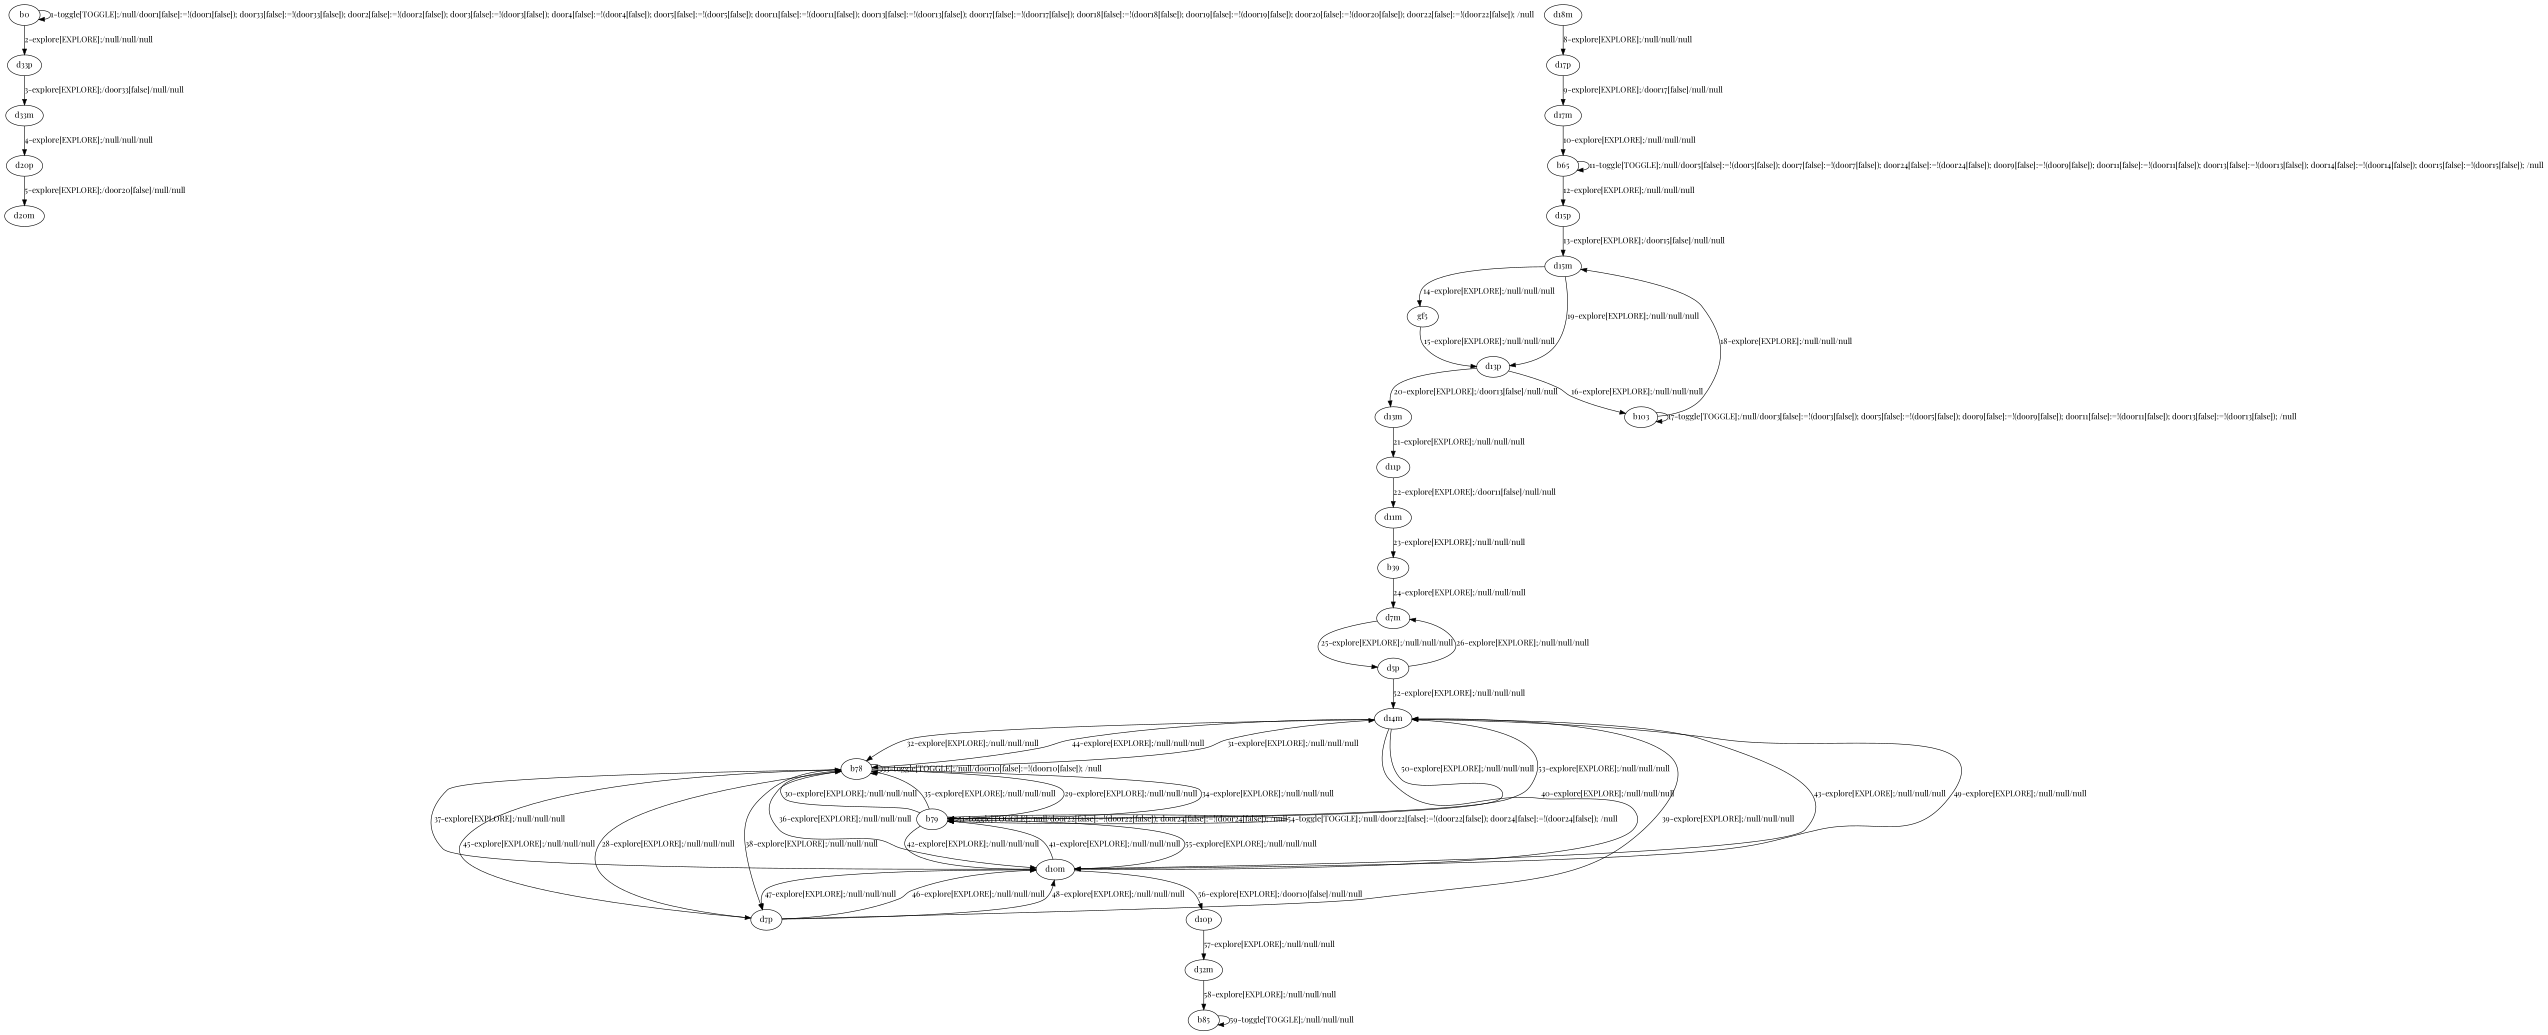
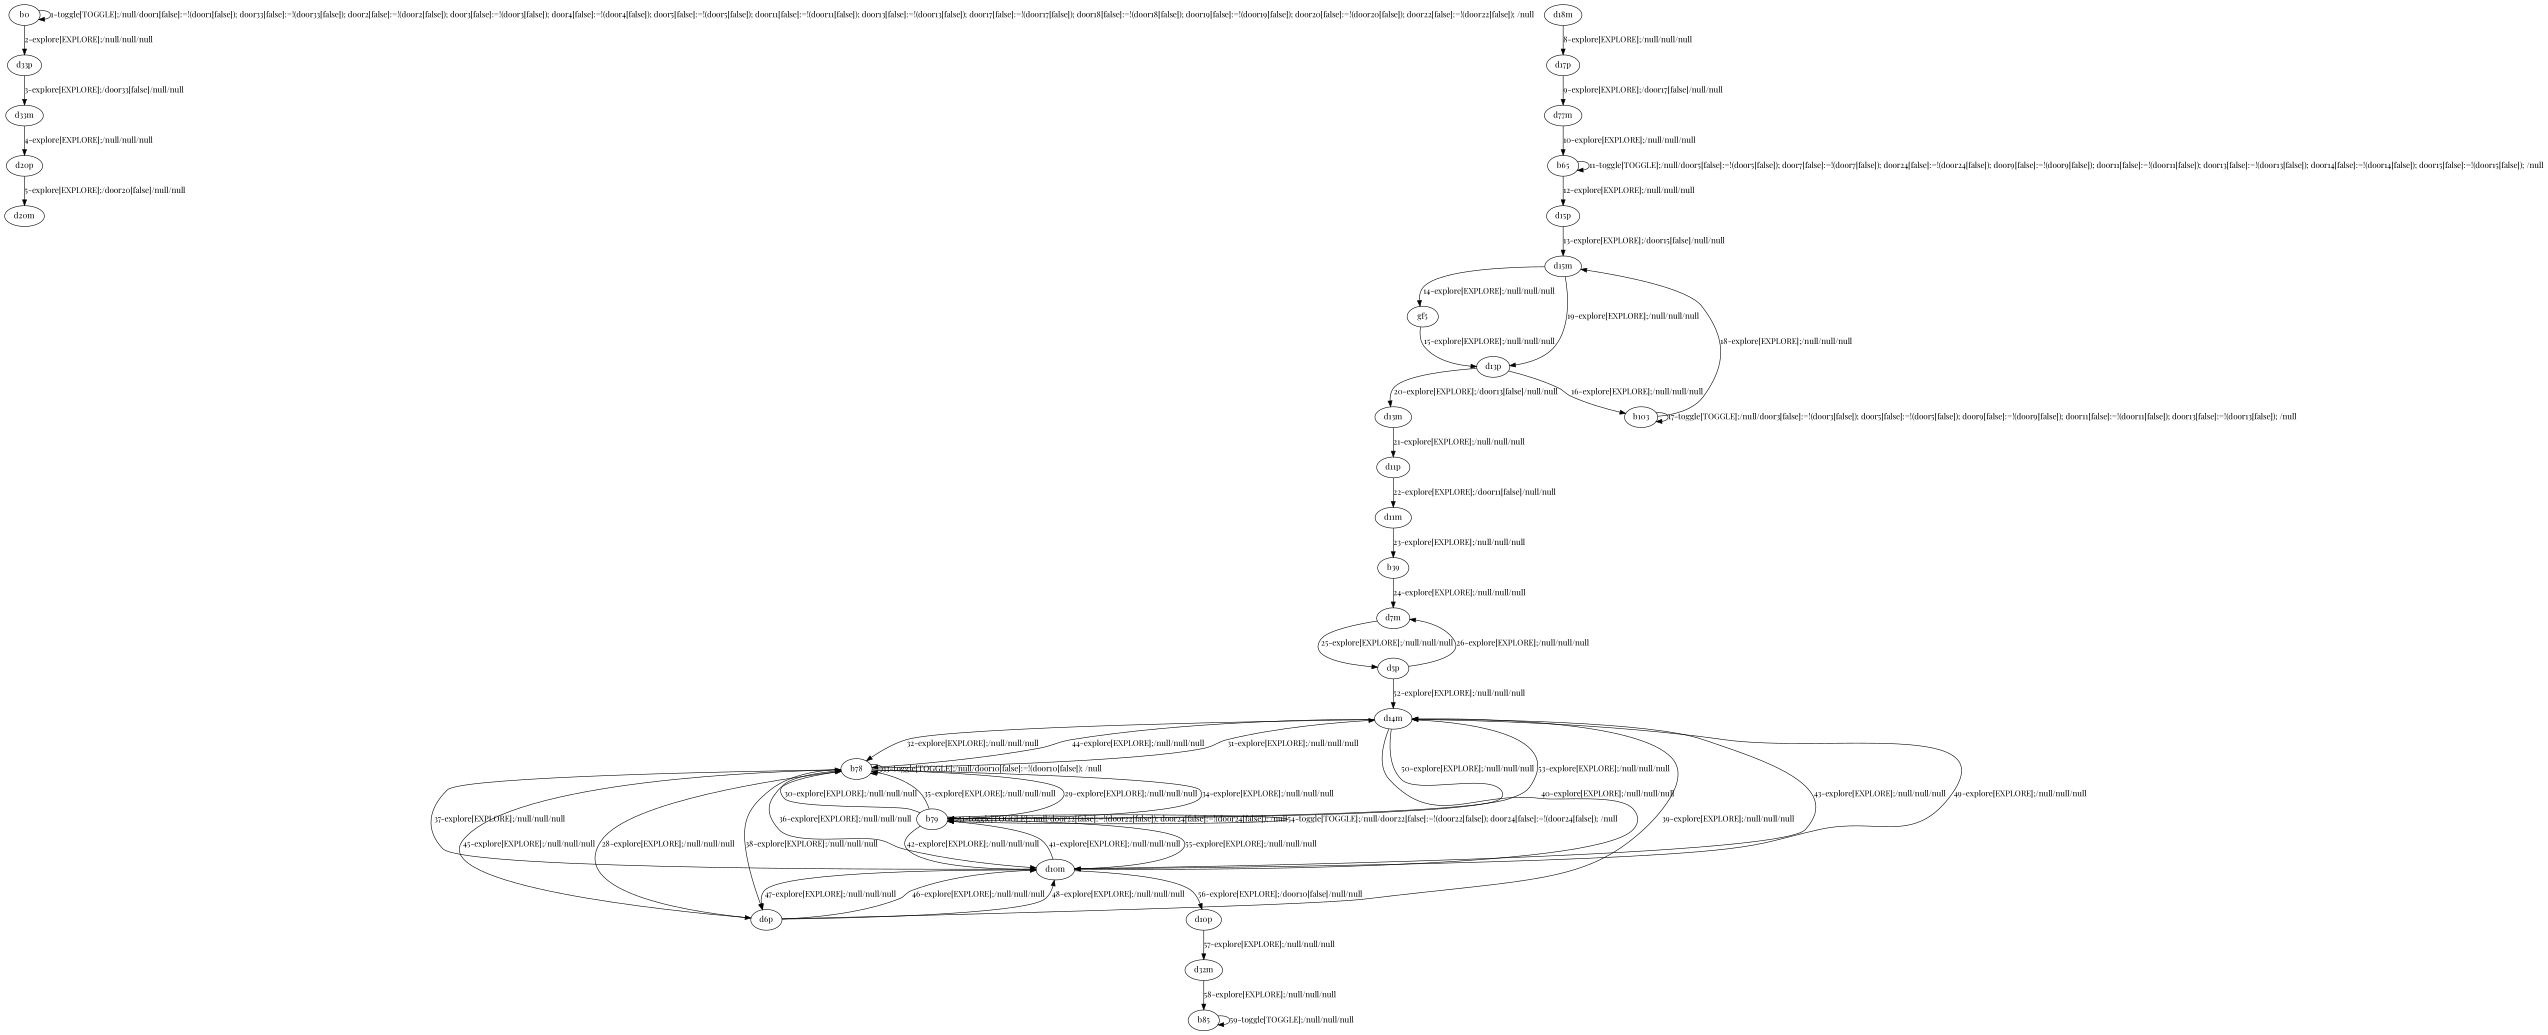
node "d17m": label "d17m" -> "d77m"
node "d7p": label "d7p" -> "d6p"
